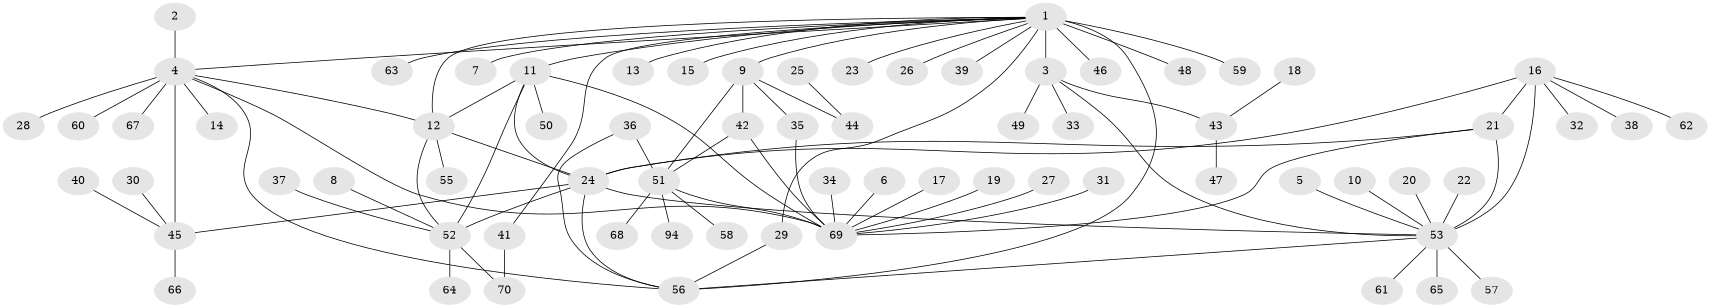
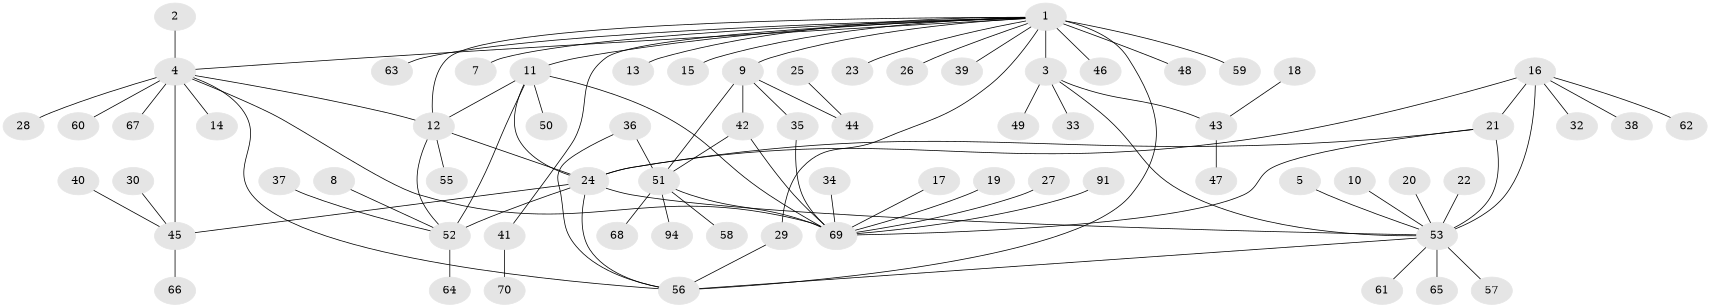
node "6": removed
node "31": label "31" -> "91"
edge "52" -- "70": removed
